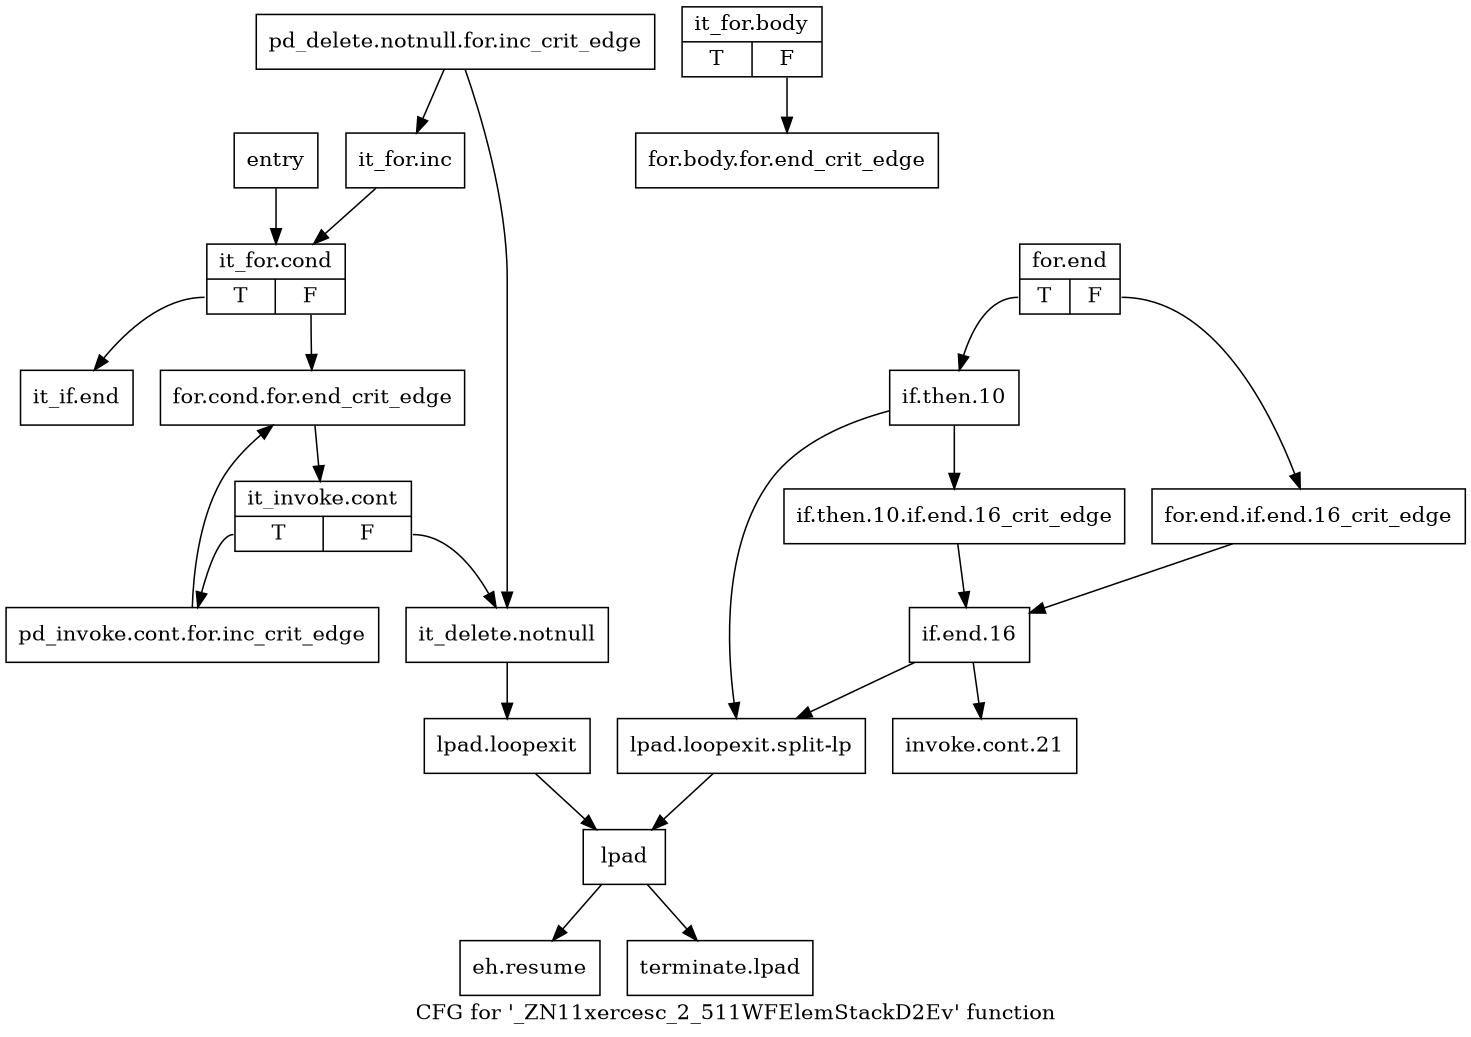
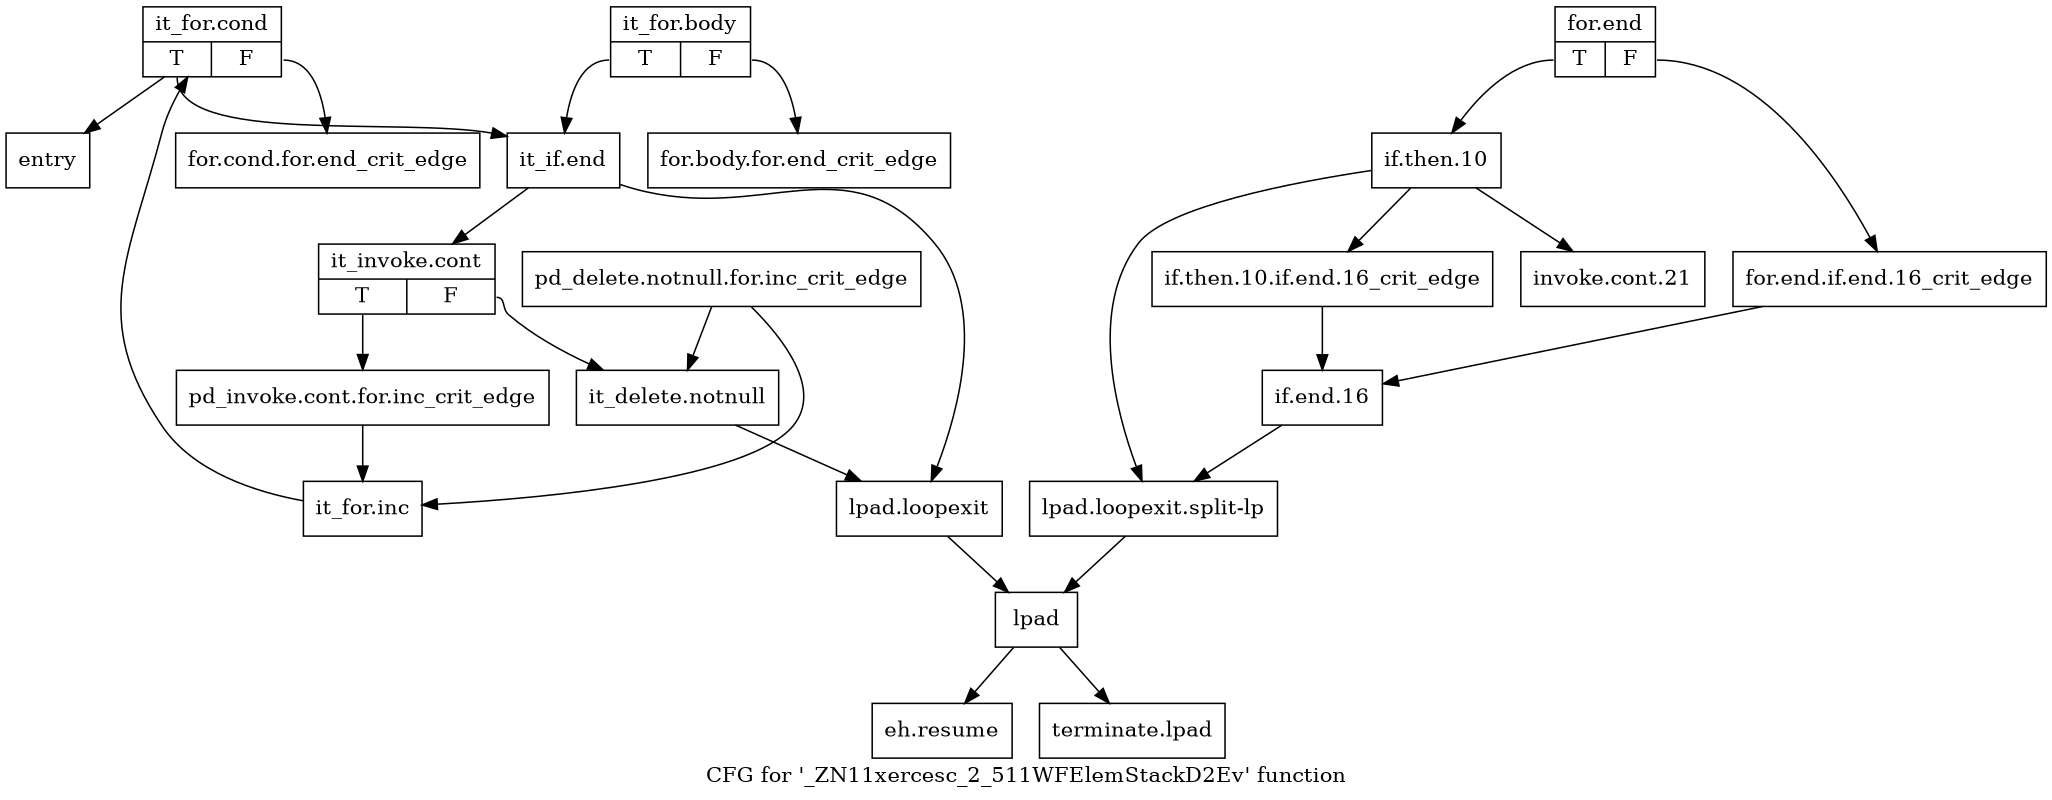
edge "it_for.body" -> "it_if.end": added
edge "entry" -> "it_for.cond": reversed
edge "it_if.end" -> "lpad.loopexit": added
edge "for.cond.for.end_crit_edge" -> "it_invoke.cont": now "it_if.end" -> "it_invoke.cont"
edge "pd_invoke.cont.for.inc_crit_edge" -> "for.cond.for.end_crit_edge": now "pd_invoke.cont.for.inc_crit_edge" -> "it_for.inc"
edge "if.end.16" -> "invoke.cont.21": now "if.then.10" -> "invoke.cont.21"
